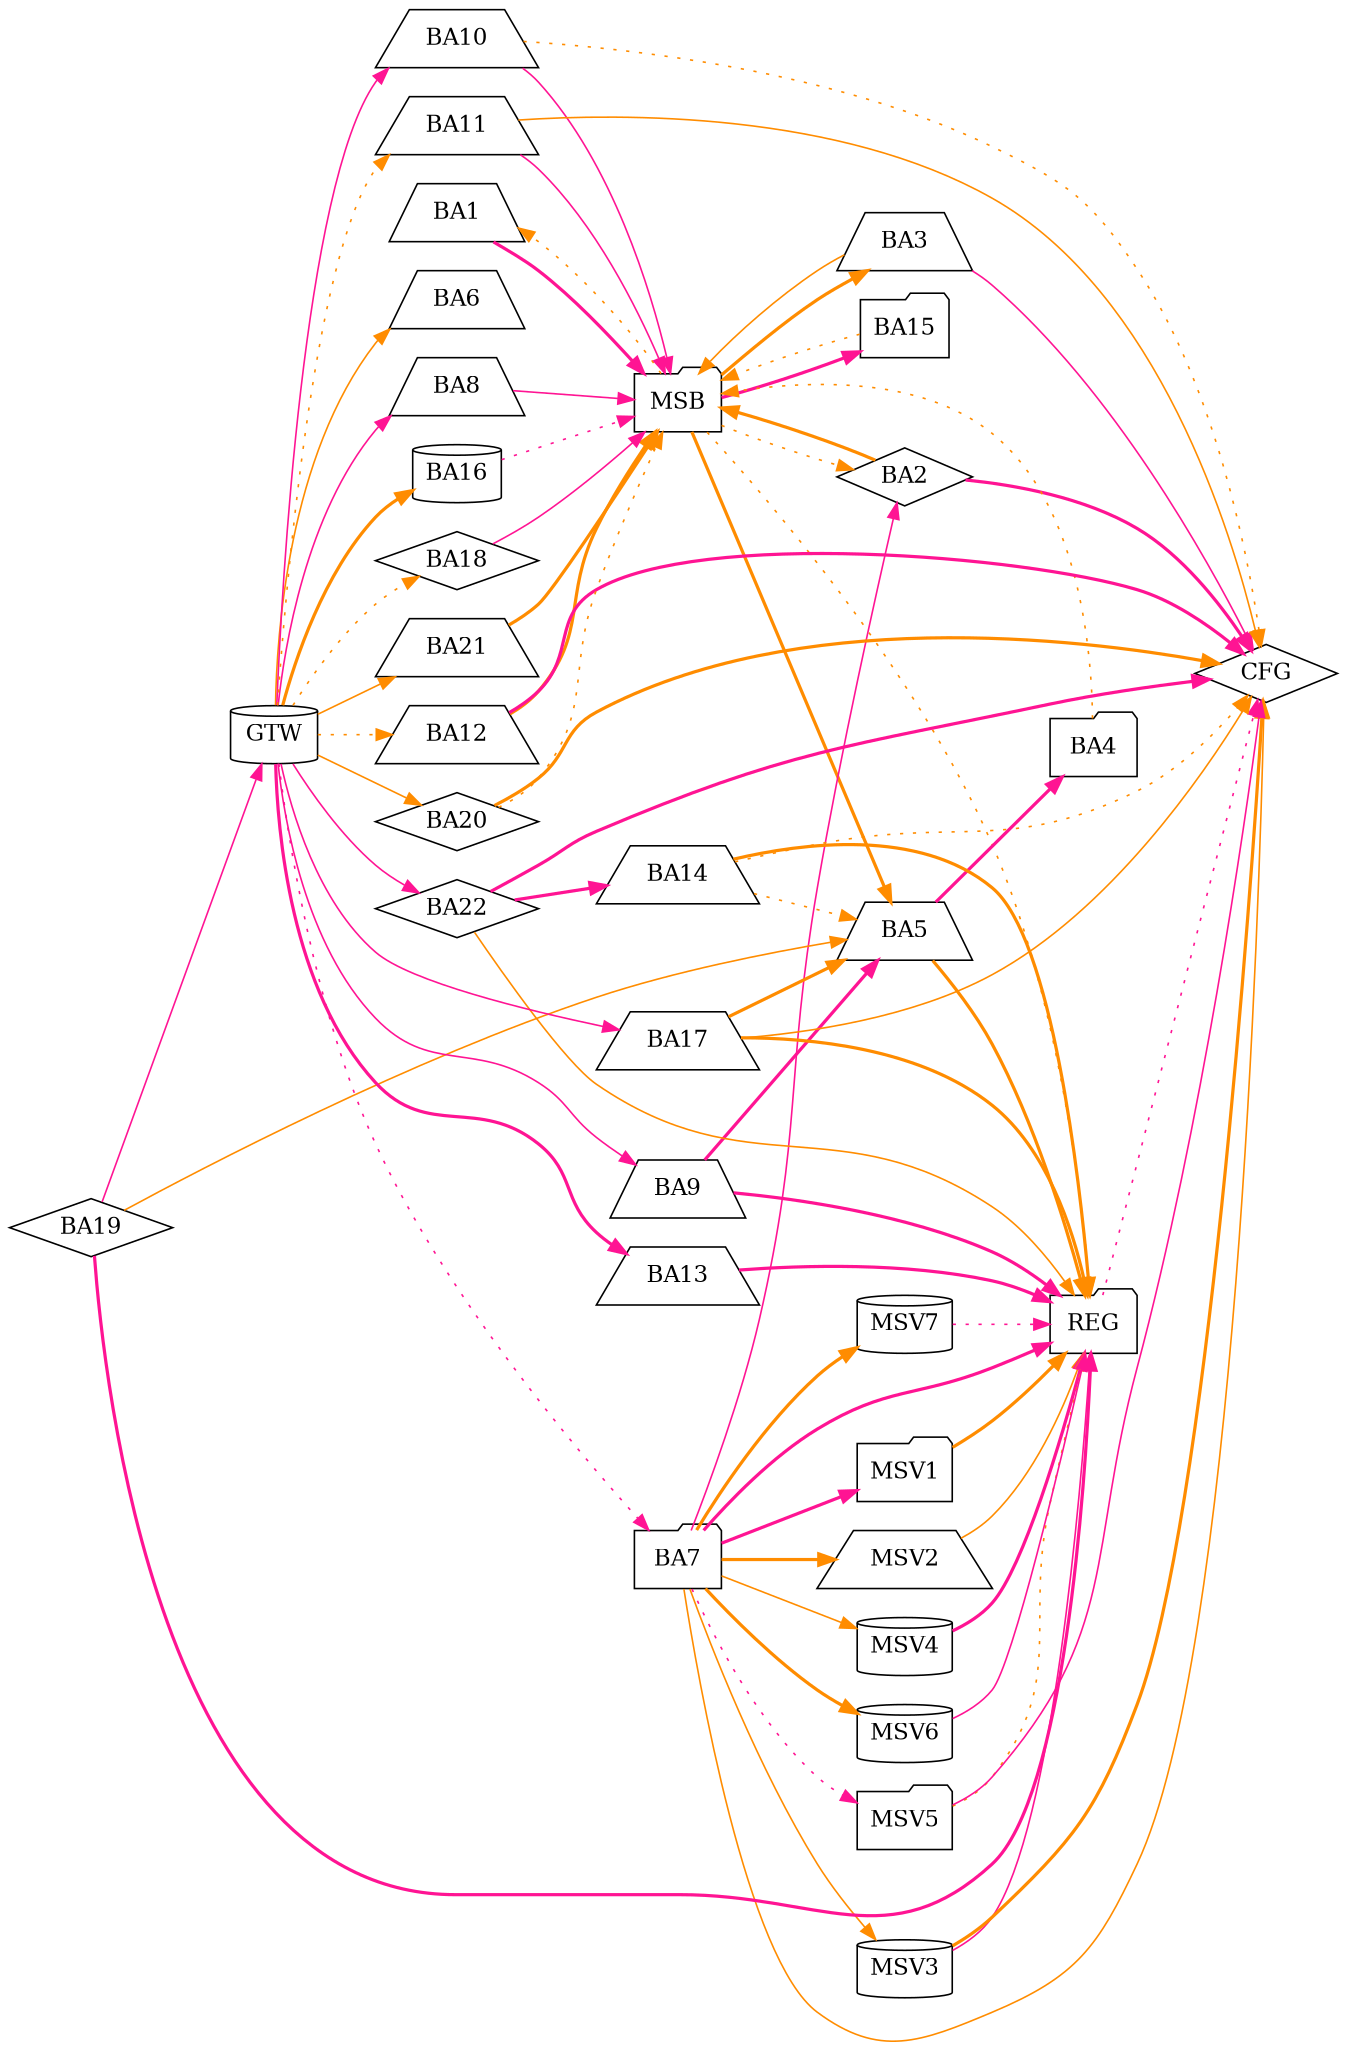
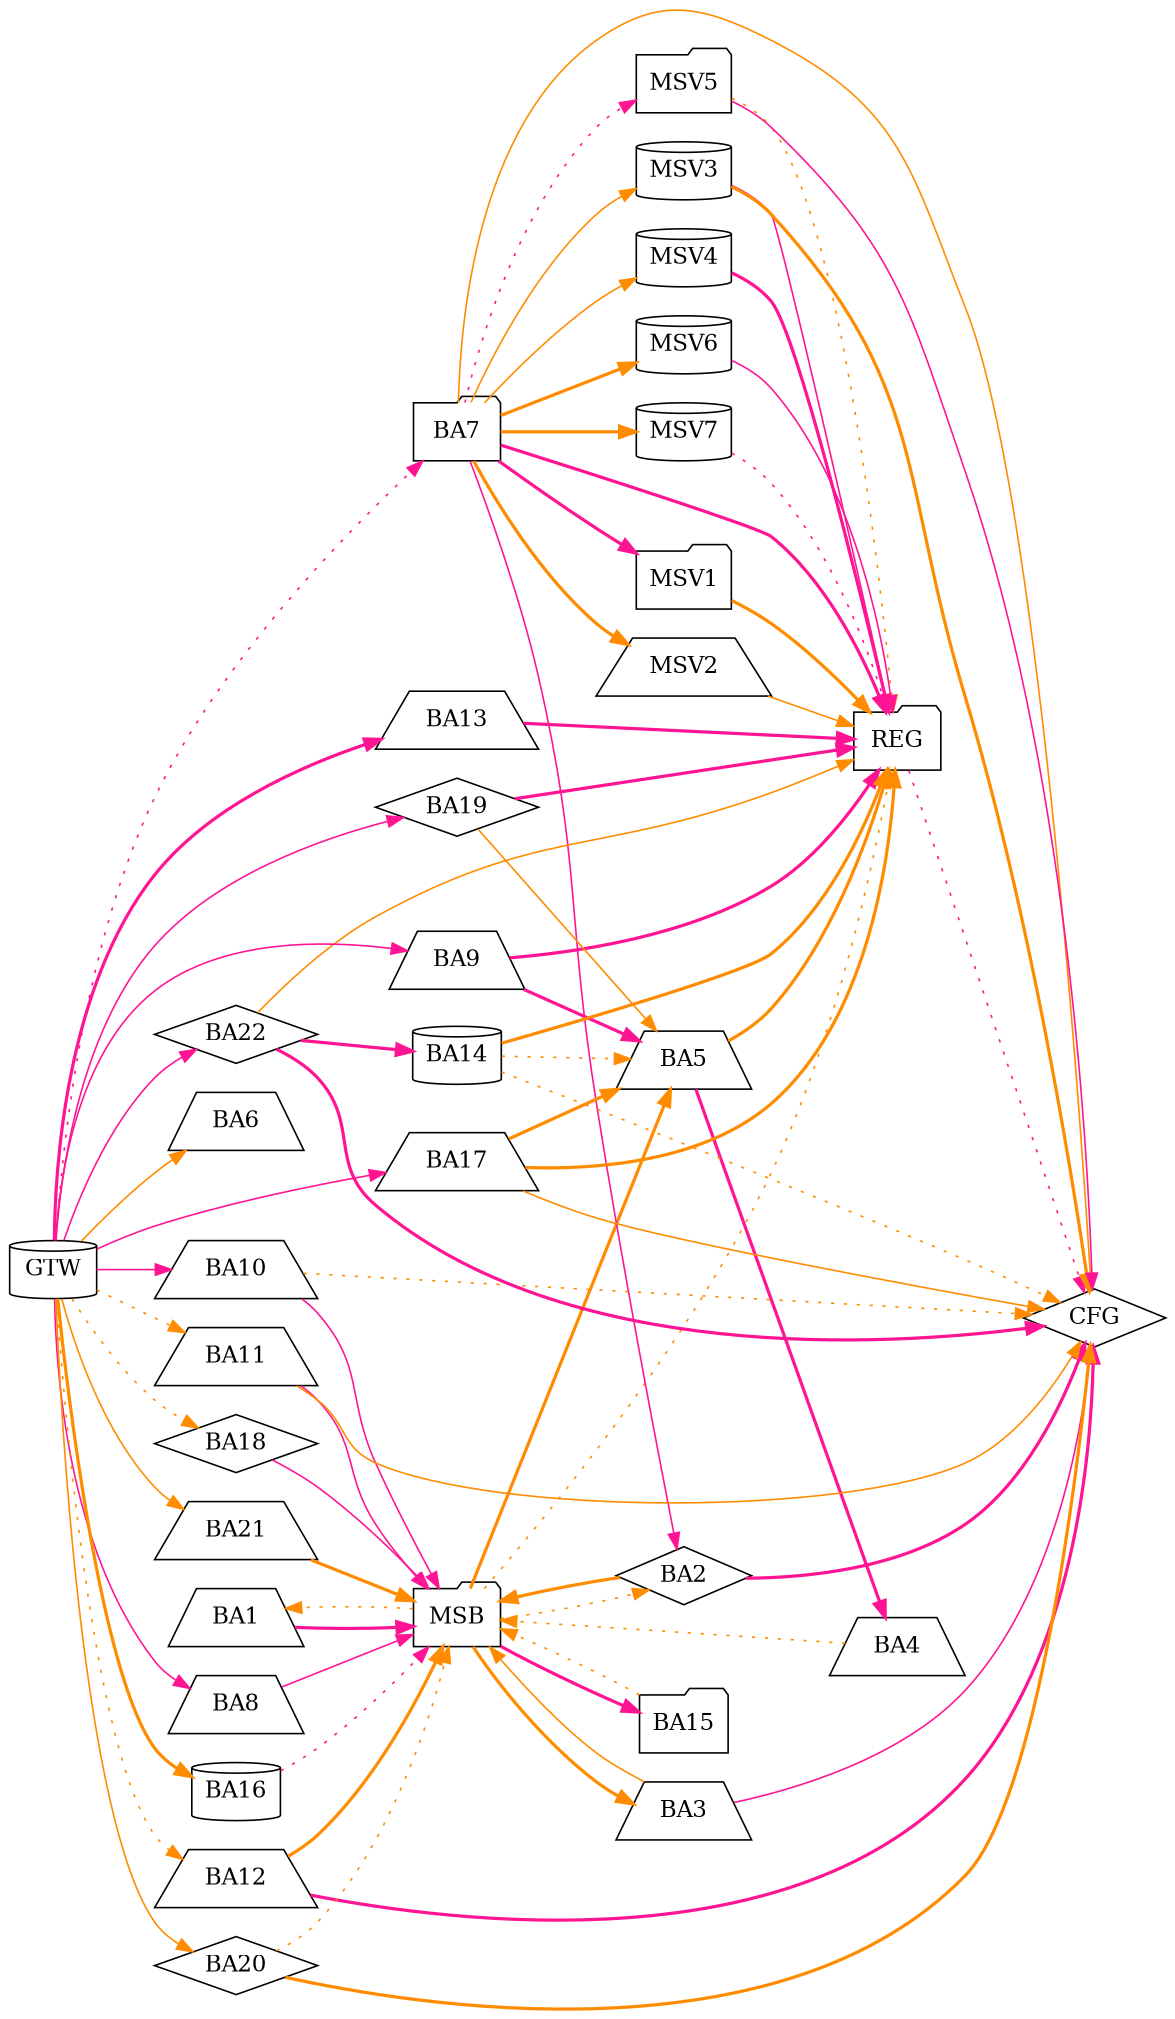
node "BA4": shape folder -> trapezium
node "BA14": shape trapezium -> cylinder
edge "BA19" -> "GTW": reversed
